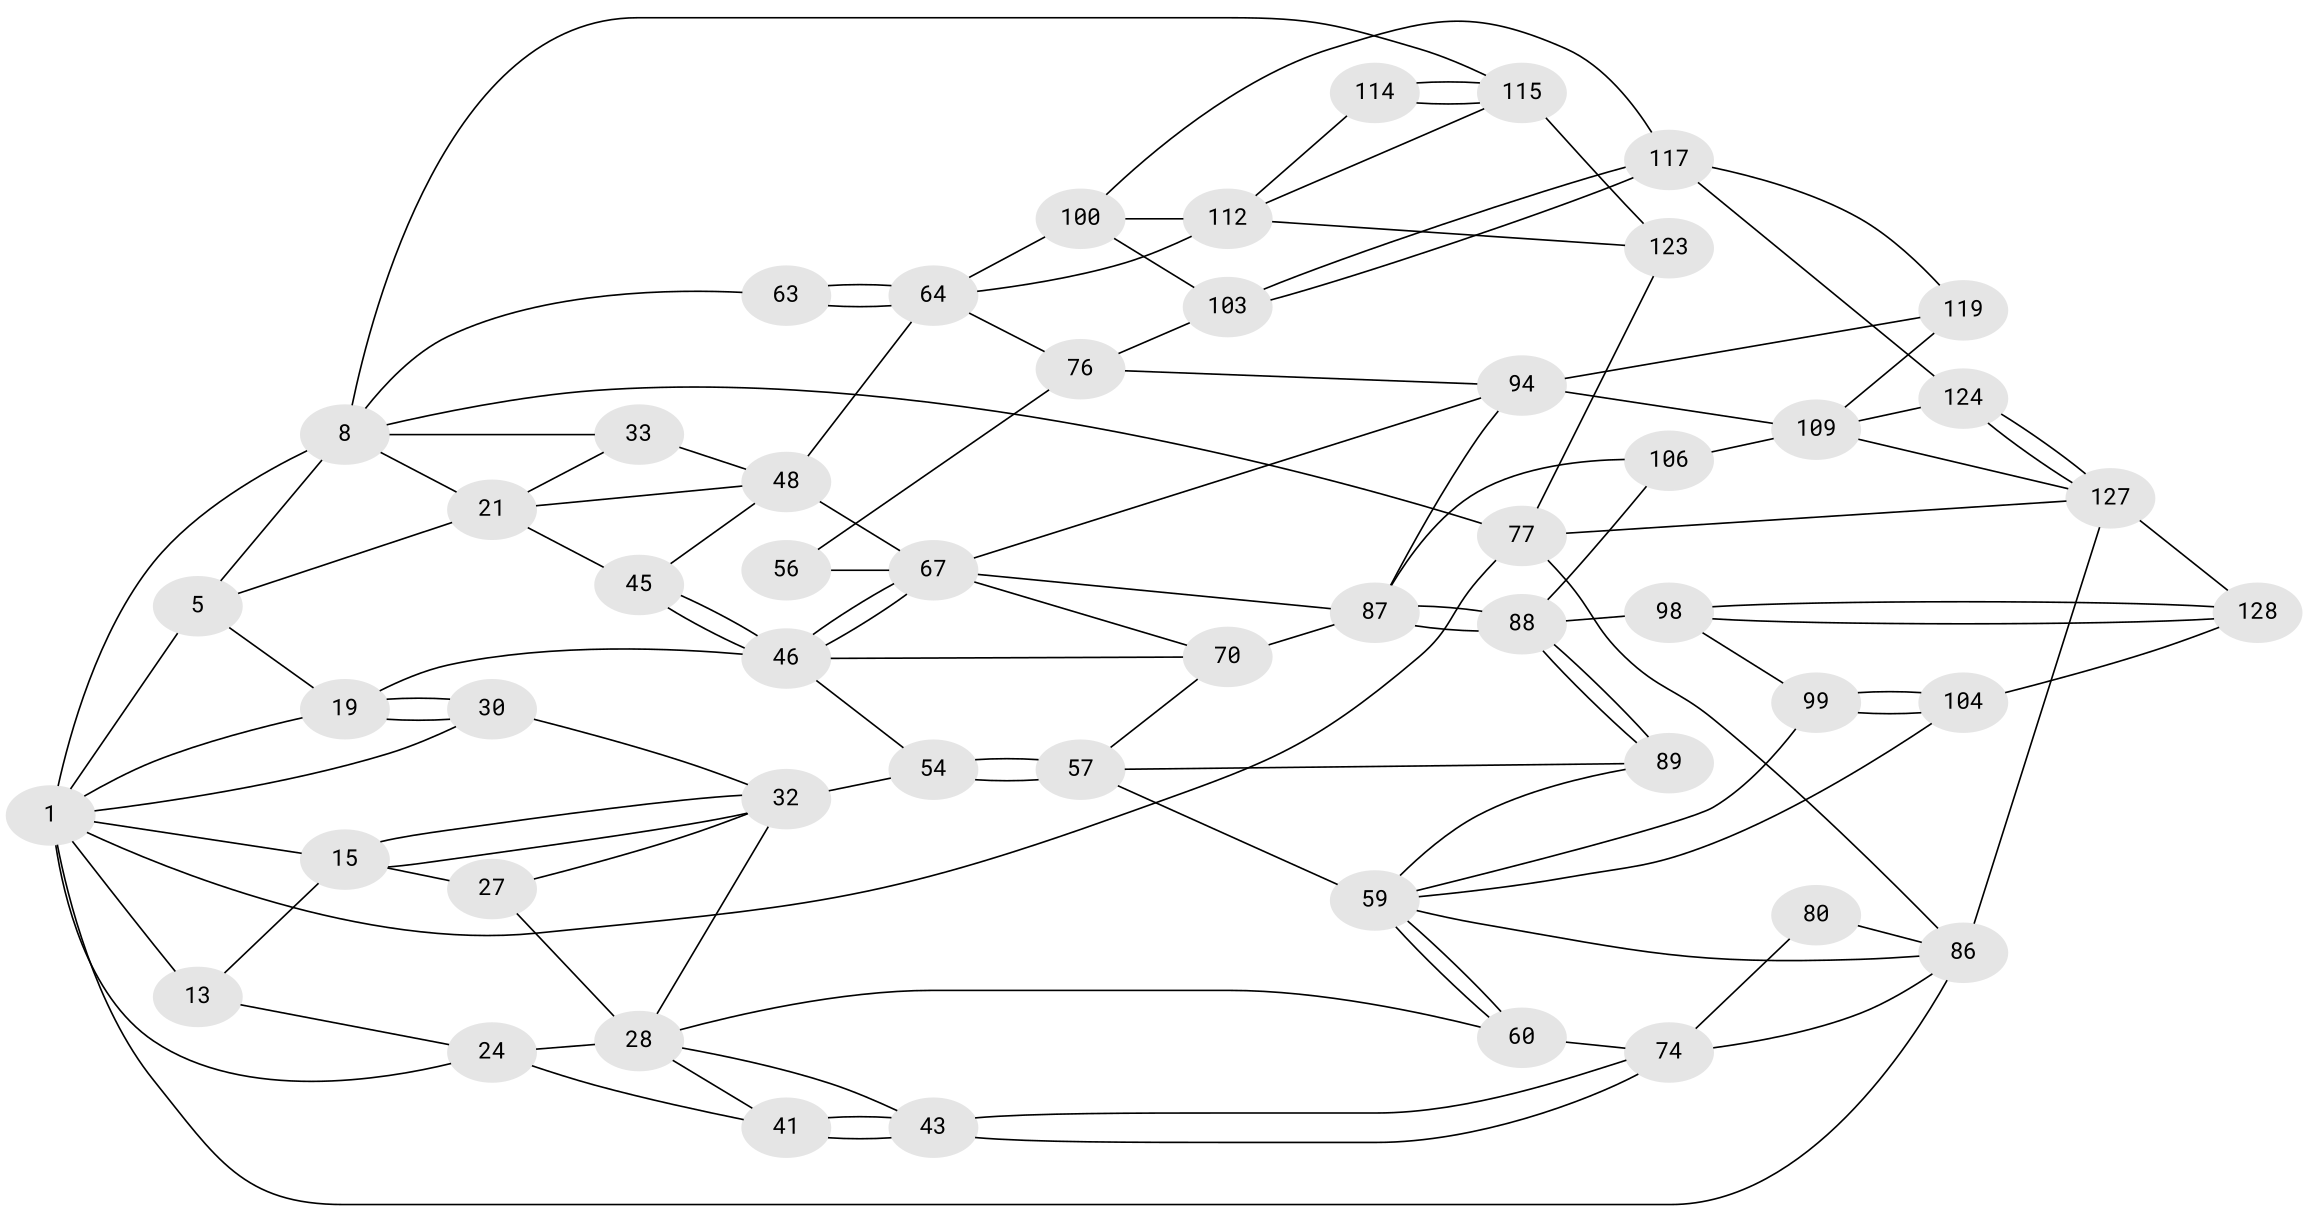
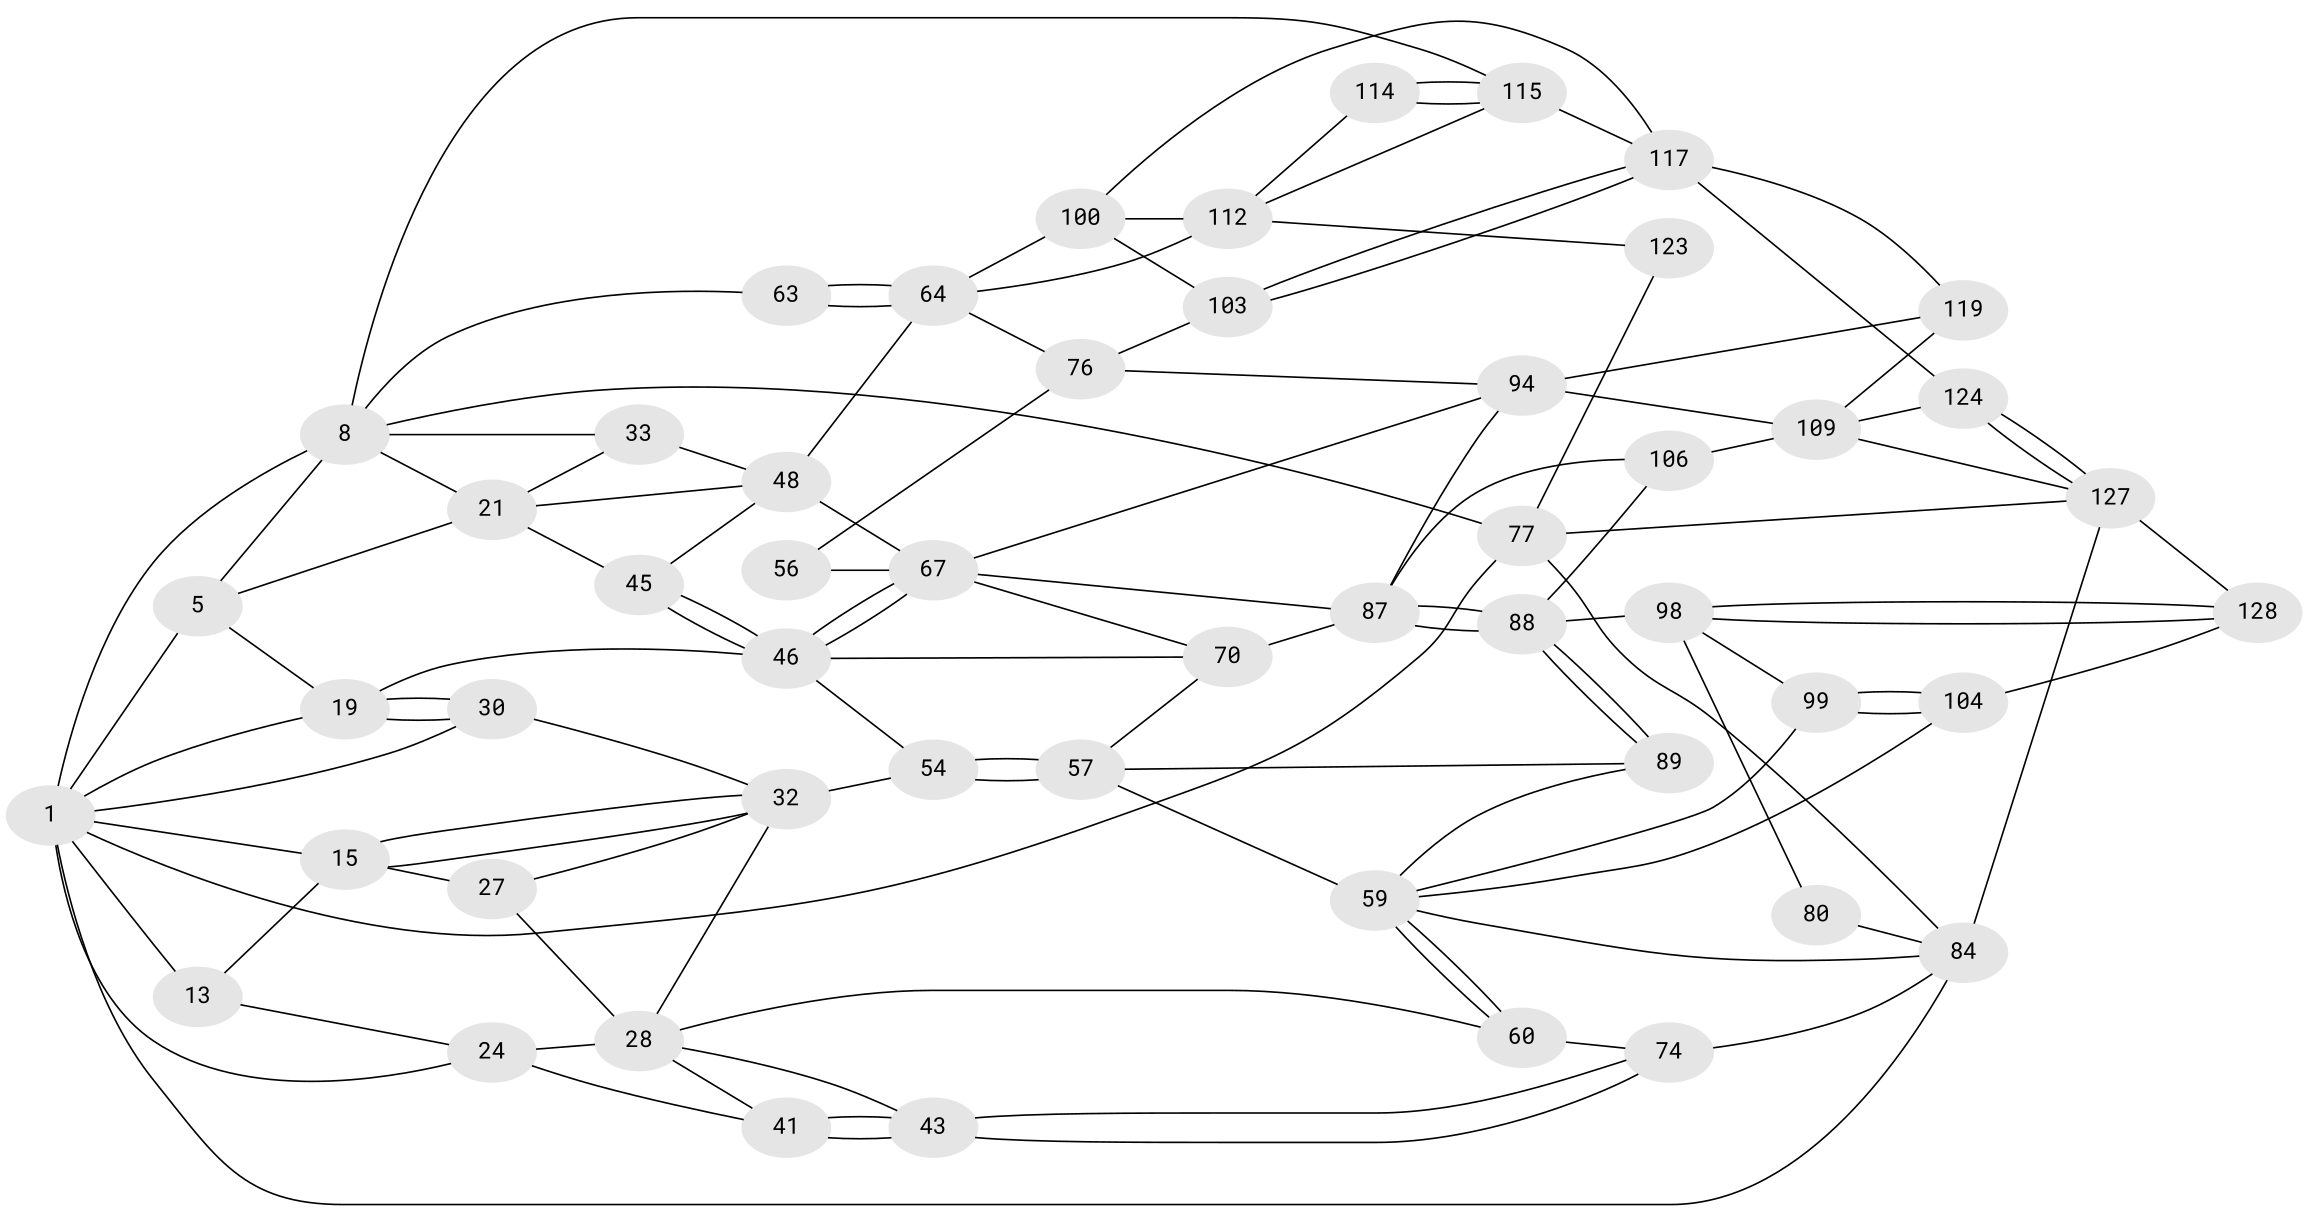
edge "115" -- "123": now "115" -- "117"
node "86": label "86" -> "84"
edge "80" -- "74": now "80" -- "98"
